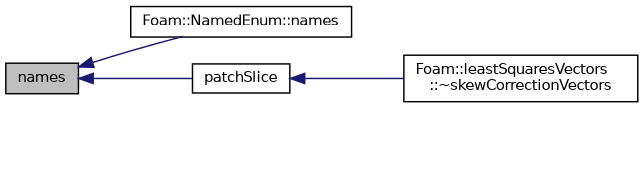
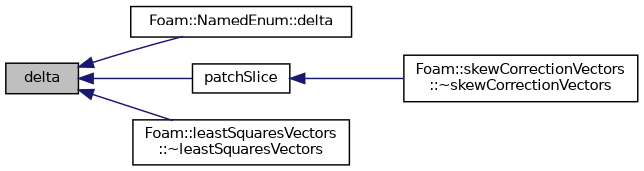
node "Foam::NamedEnum::names": label "Foam::NamedEnum::names" -> "Foam::NamedEnum::delta"
node "names": label "names" -> "delta"
node "Foam::leastSquaresVectors ::~skewCorrectionVectors": label "Foam::leastSquaresVectors ::~skewCorrectionVectors" -> "Foam::skewCorrectionVectors ::~skewCorrectionVectors"
node "Foam::leastSquaresVectors ::~leastSquaresVectors": added
